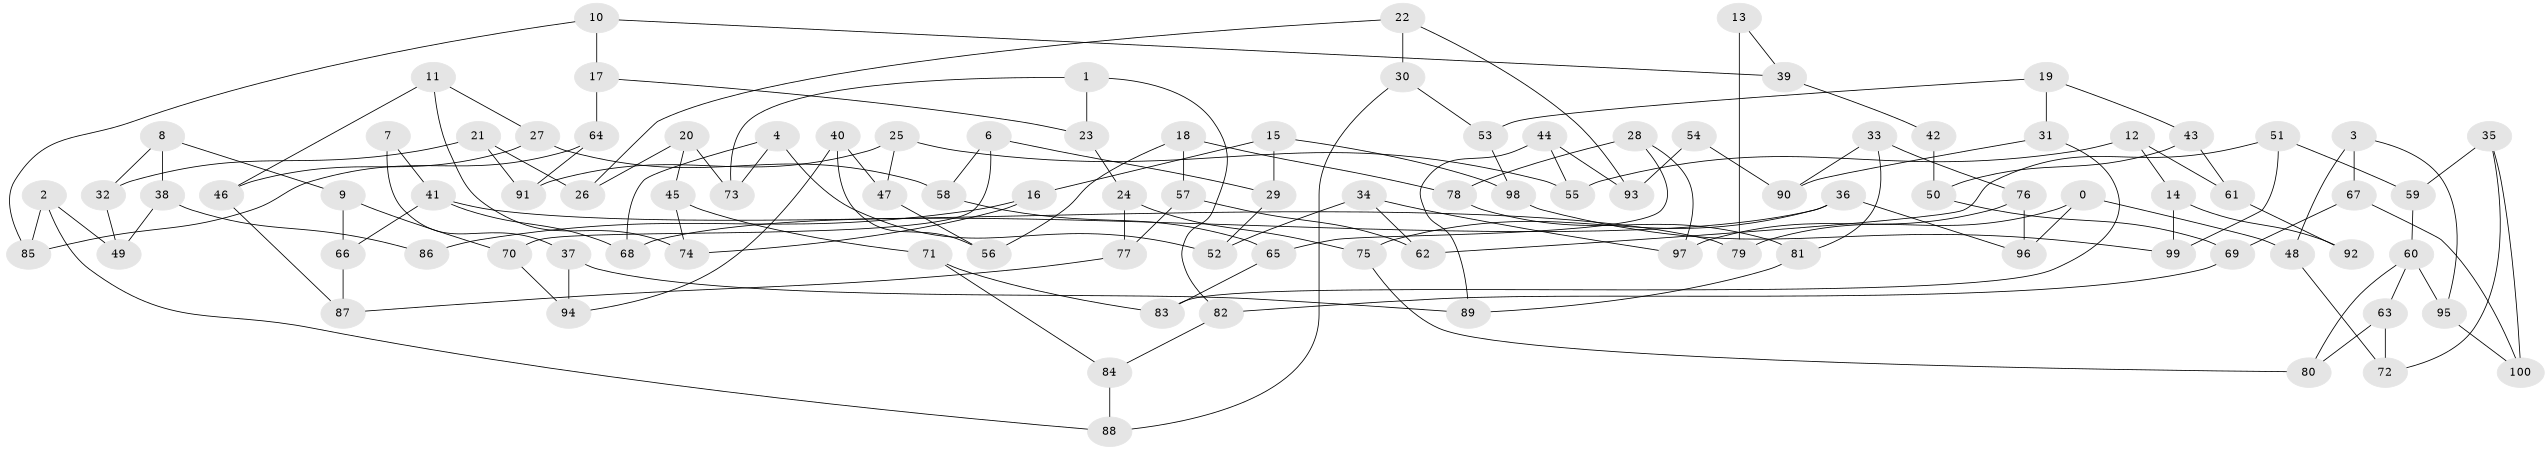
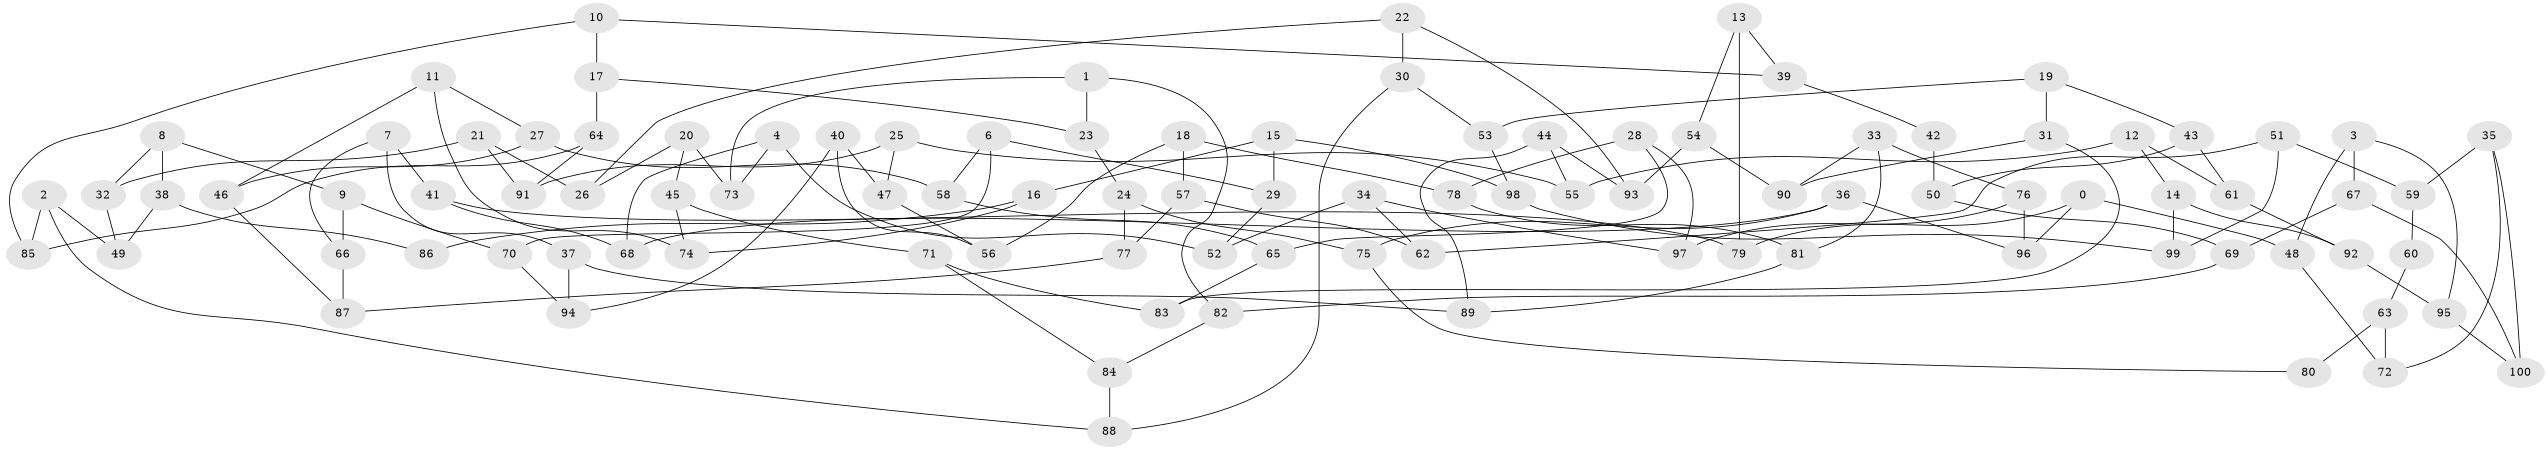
edge "13" -- "54": added
edge "41" -- "66": now "7" -- "66"
edge "60" -- "95": now "92" -- "95"
edge "60" -- "80": removed
